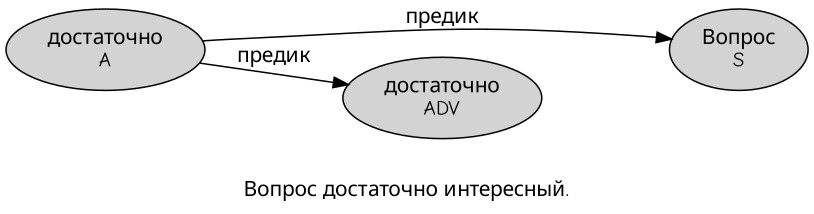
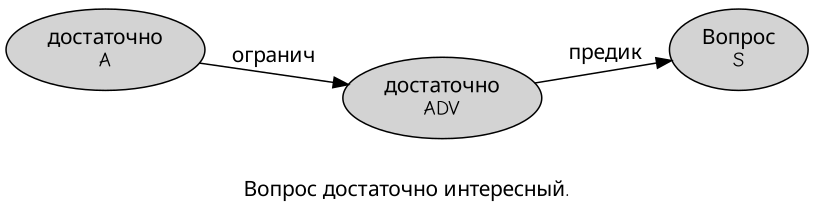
edge "достаточно A" -> "Вопрос S": now "достаточно ADV" -> "Вопрос S"
edge "достаточно A" -> "достаточно ADV": label "предик" -> "огранич"
